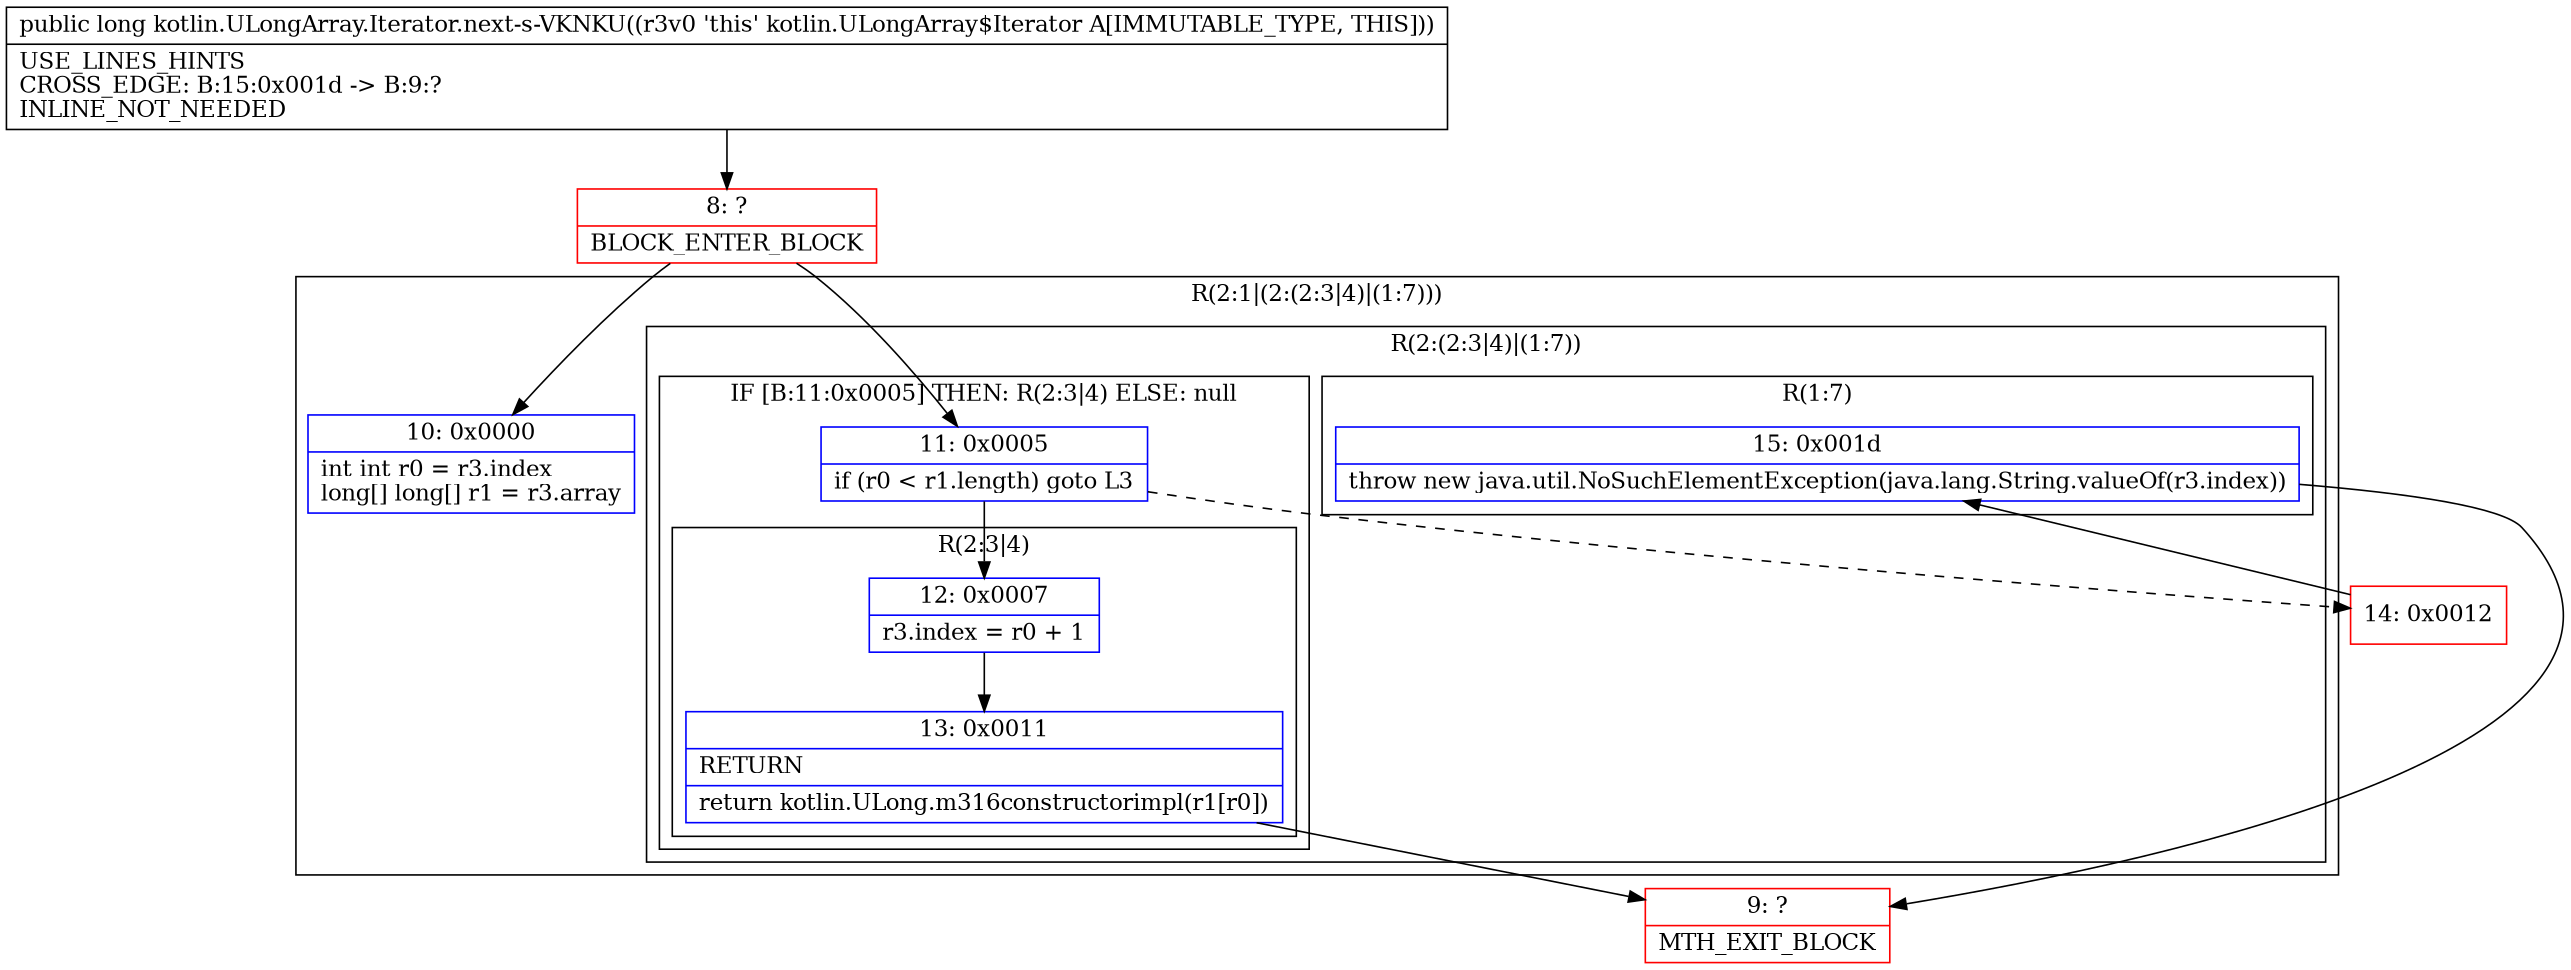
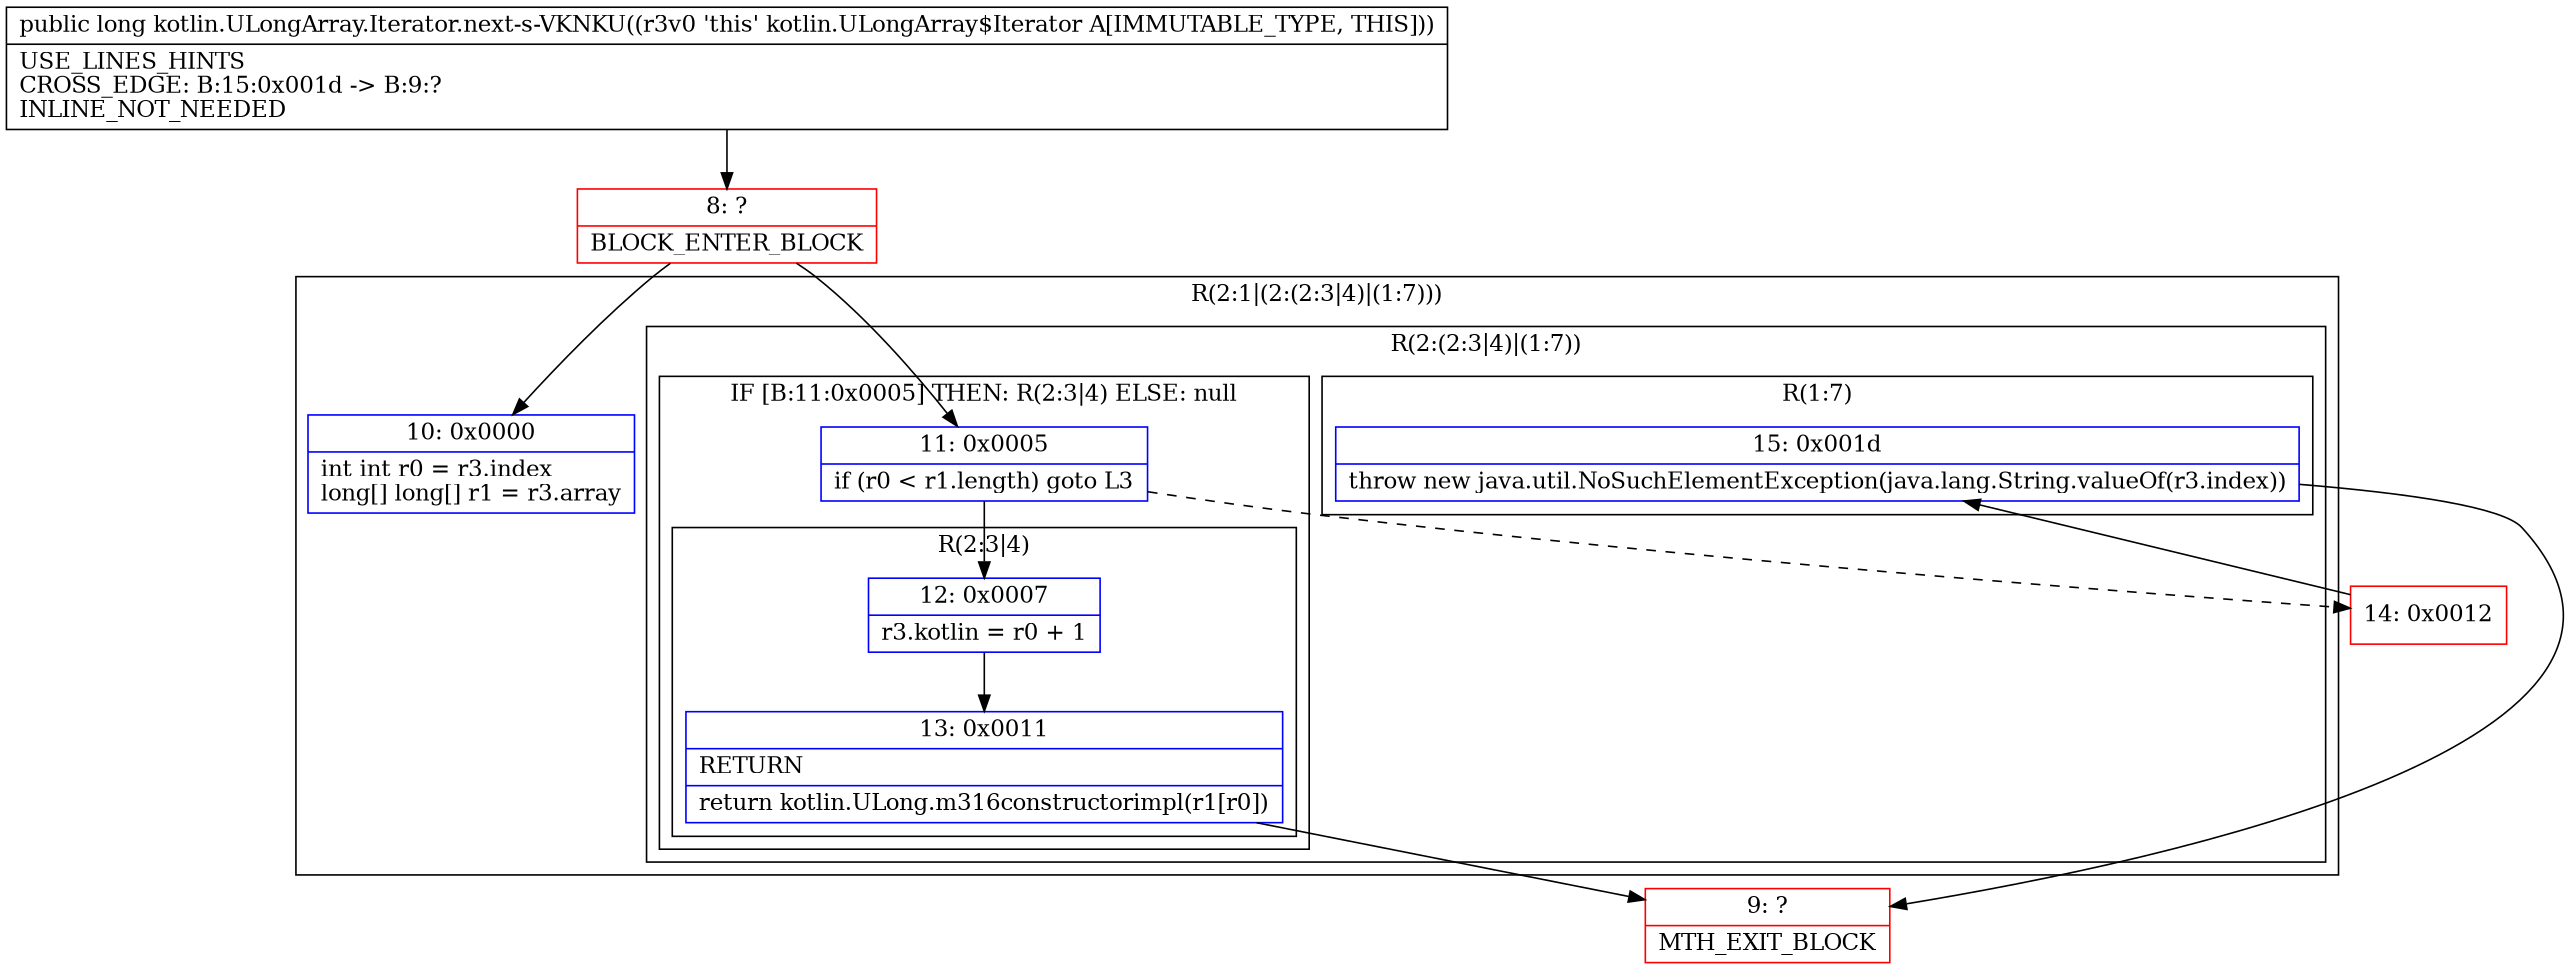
node "12: 0x0007": text "r3.index = r0 + 1" -> "r3.kotlin = r0 + 1"
